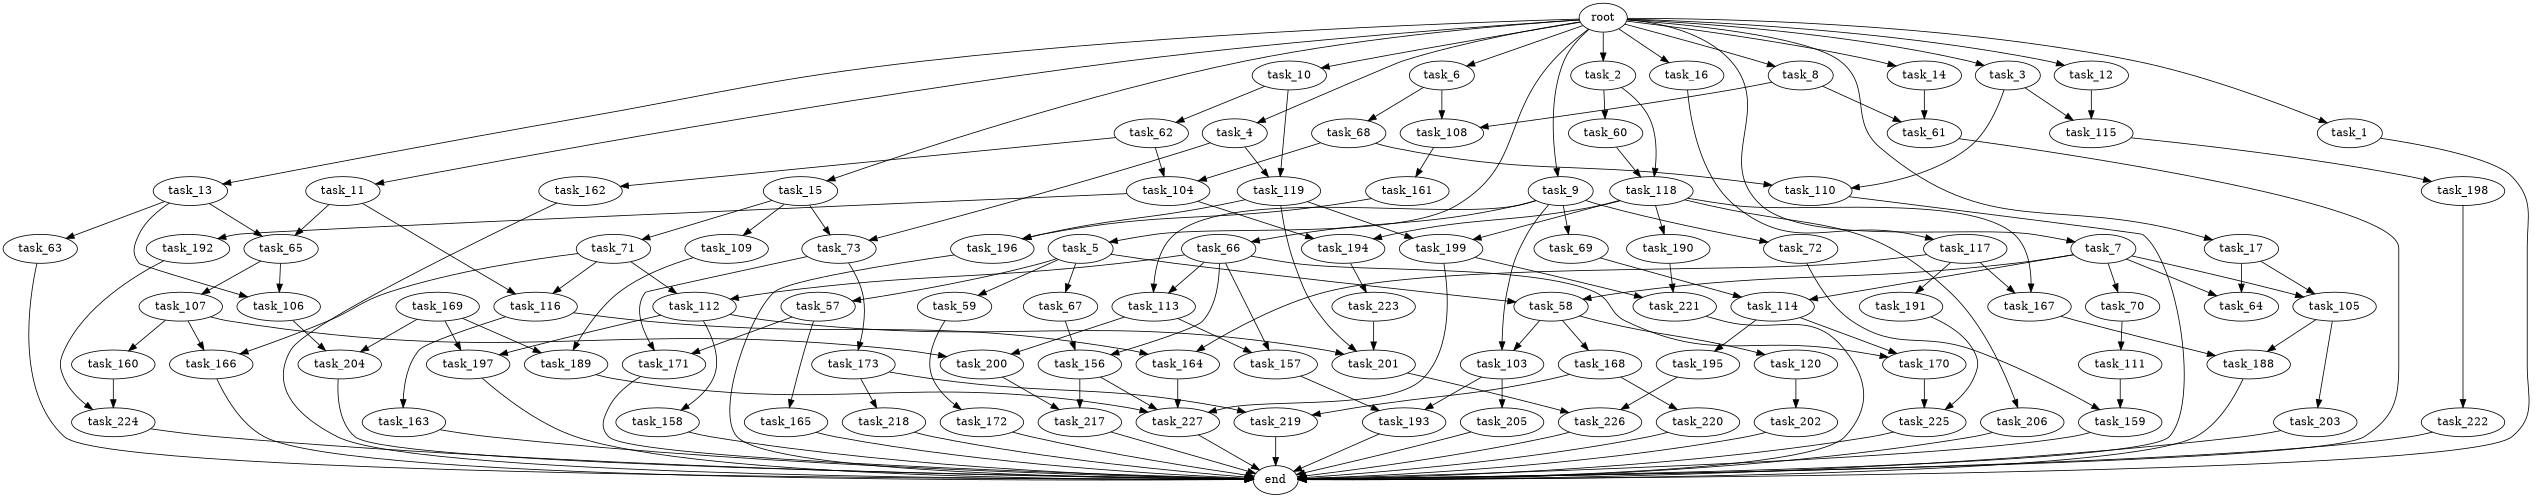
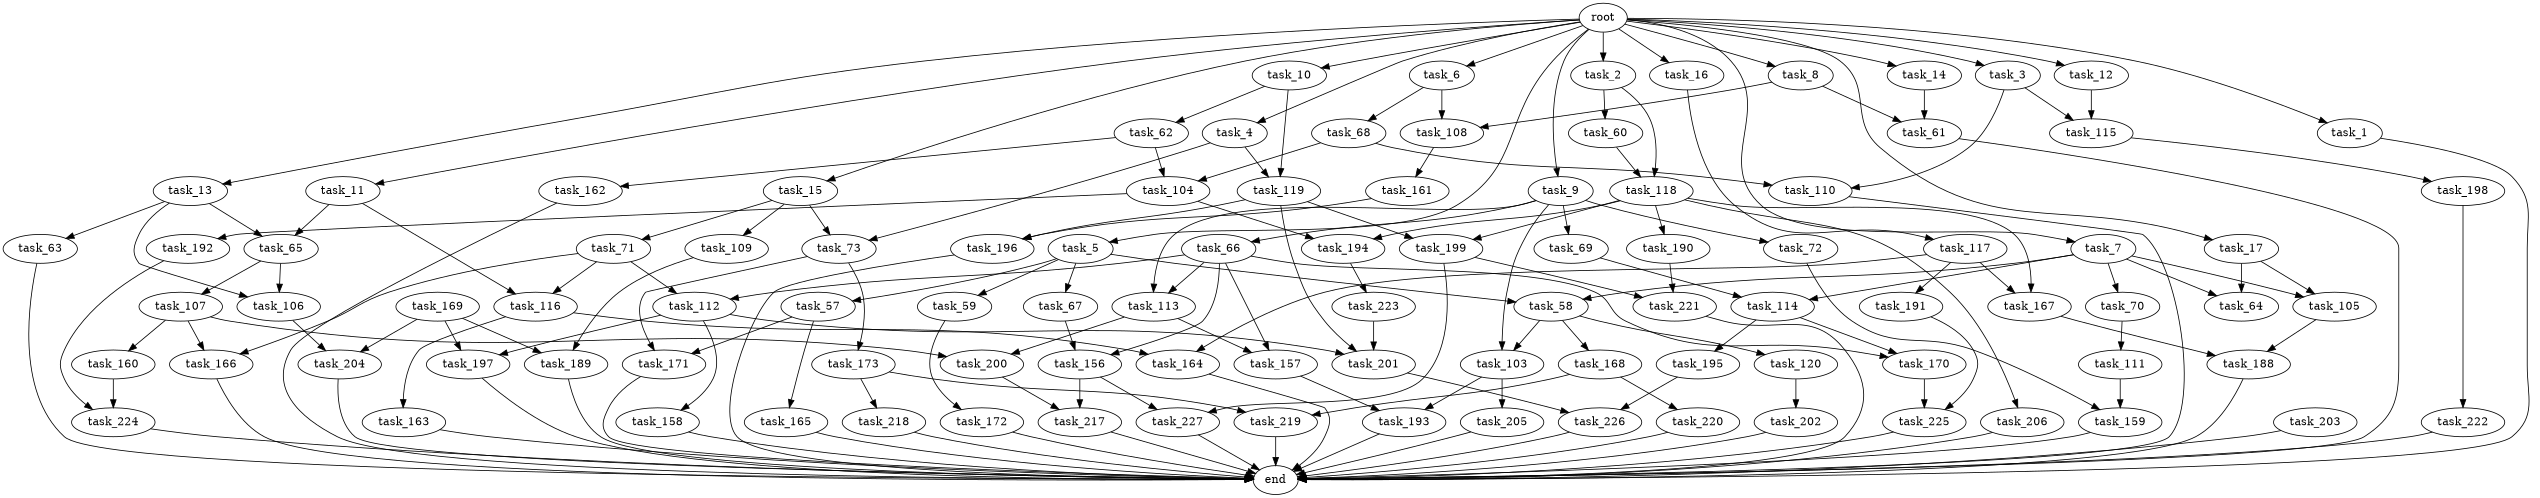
edge "task_105" -> "task_203": removed
edge "task_164" -> "task_227": now "task_164" -> "end"
edge "task_189" -> "task_227": now "task_189" -> "end"
